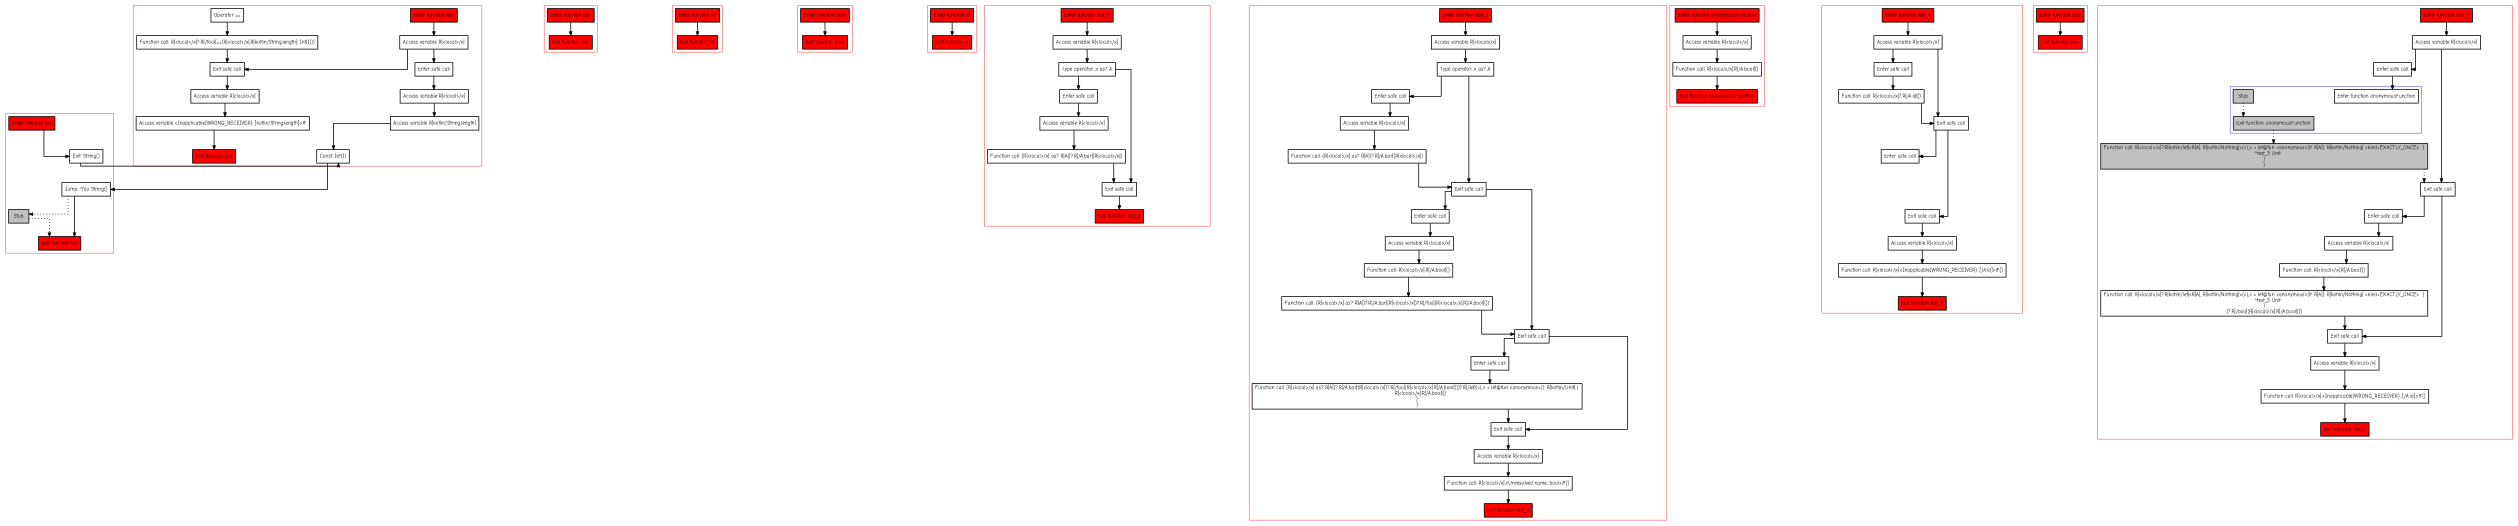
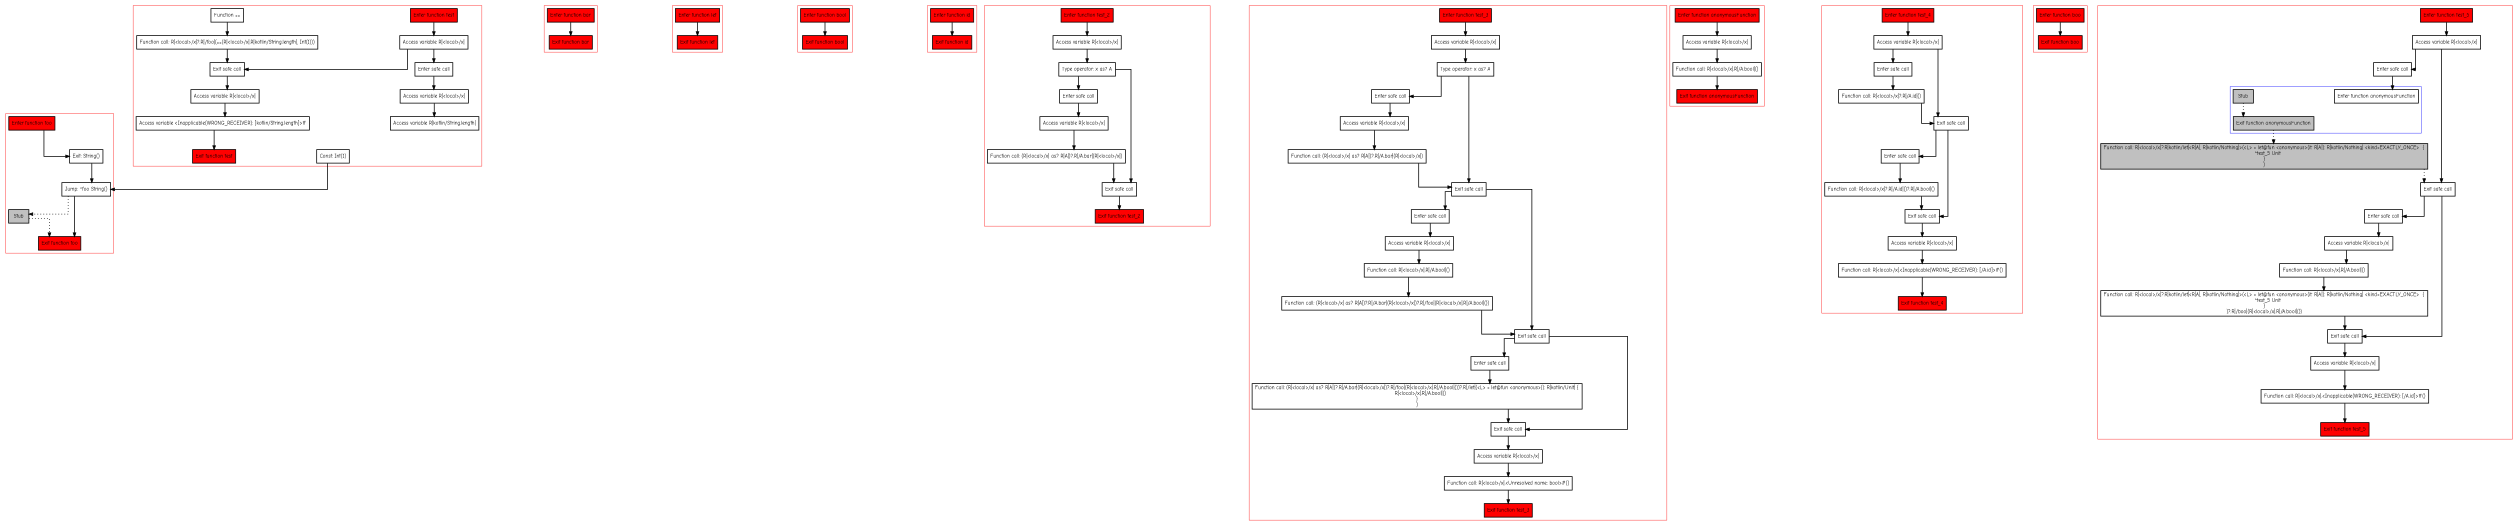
node "Operator ==": label "Operator ==" -> "Function =="
edge "Access variable R|kotlin/String.length|" -> "Const: Int(1)": removed
edge "Exit: String()" -> "Const: Int(1)": now "Exit: String()" -> "Jump: ^foo String()"
node "Function call: R|<local>/x|?.R|/A.id|()?.R|/A.bool|()": added
